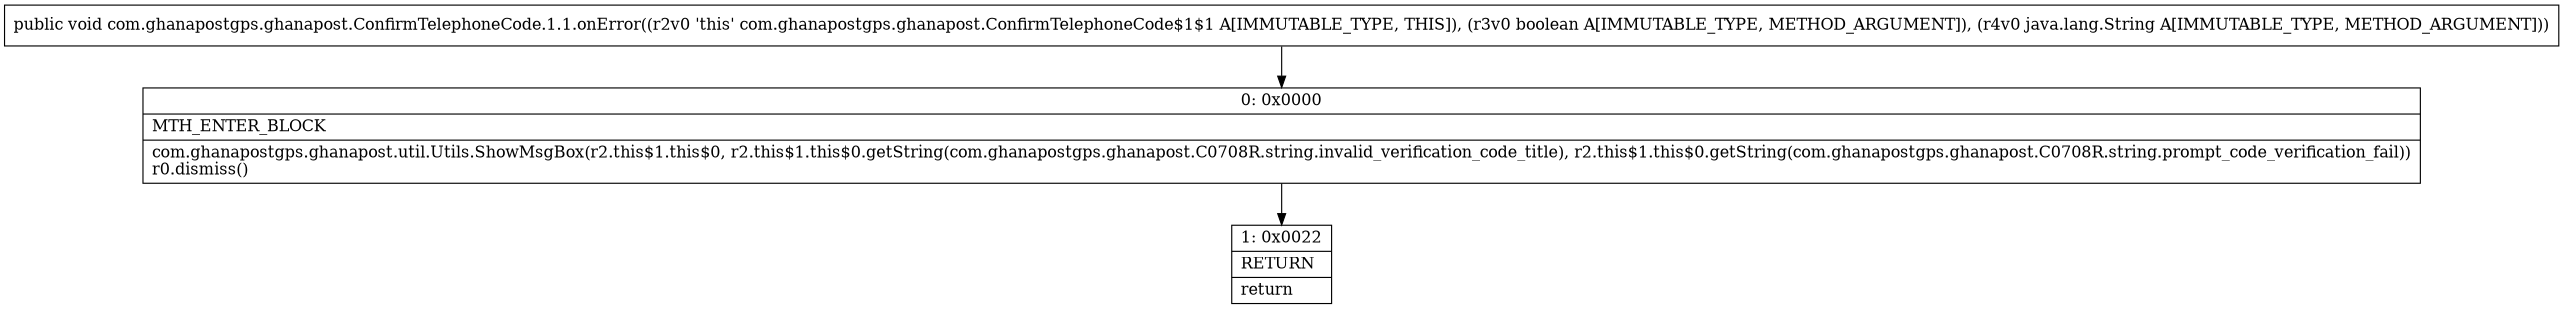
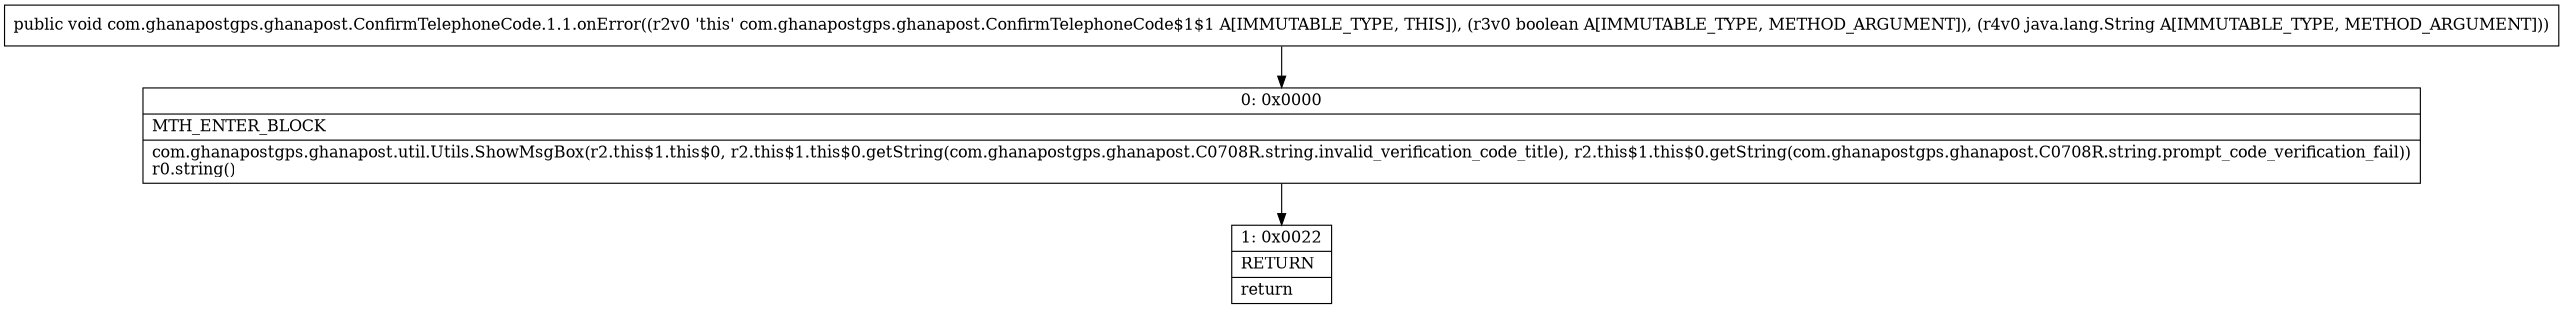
node "0: 0x0000": text "r0.dismiss()" -> "r0.string()"
